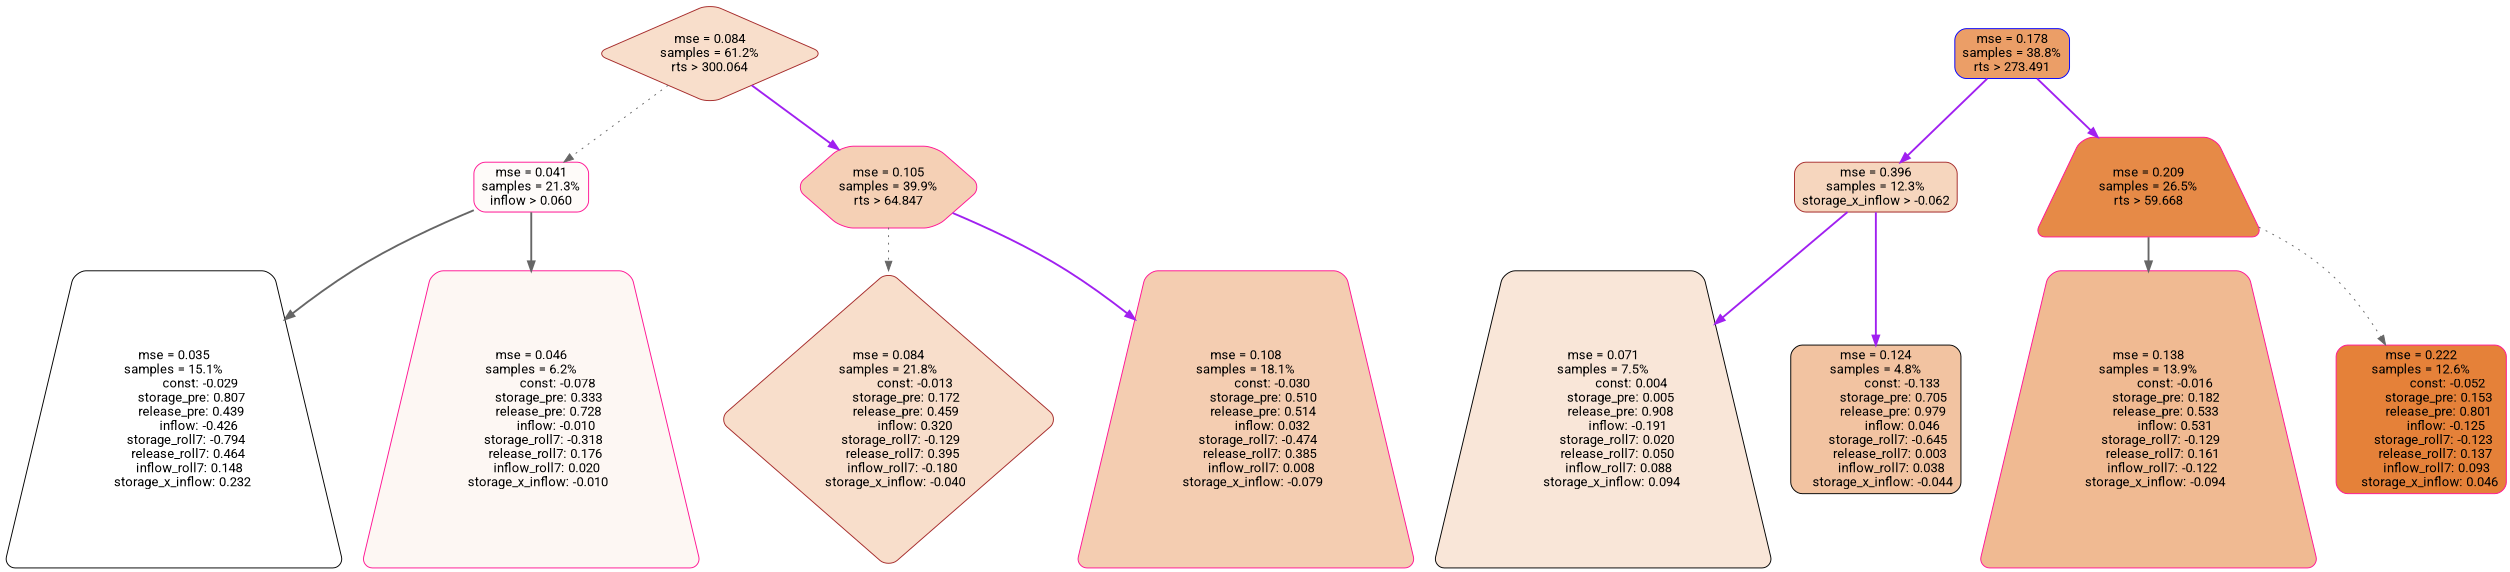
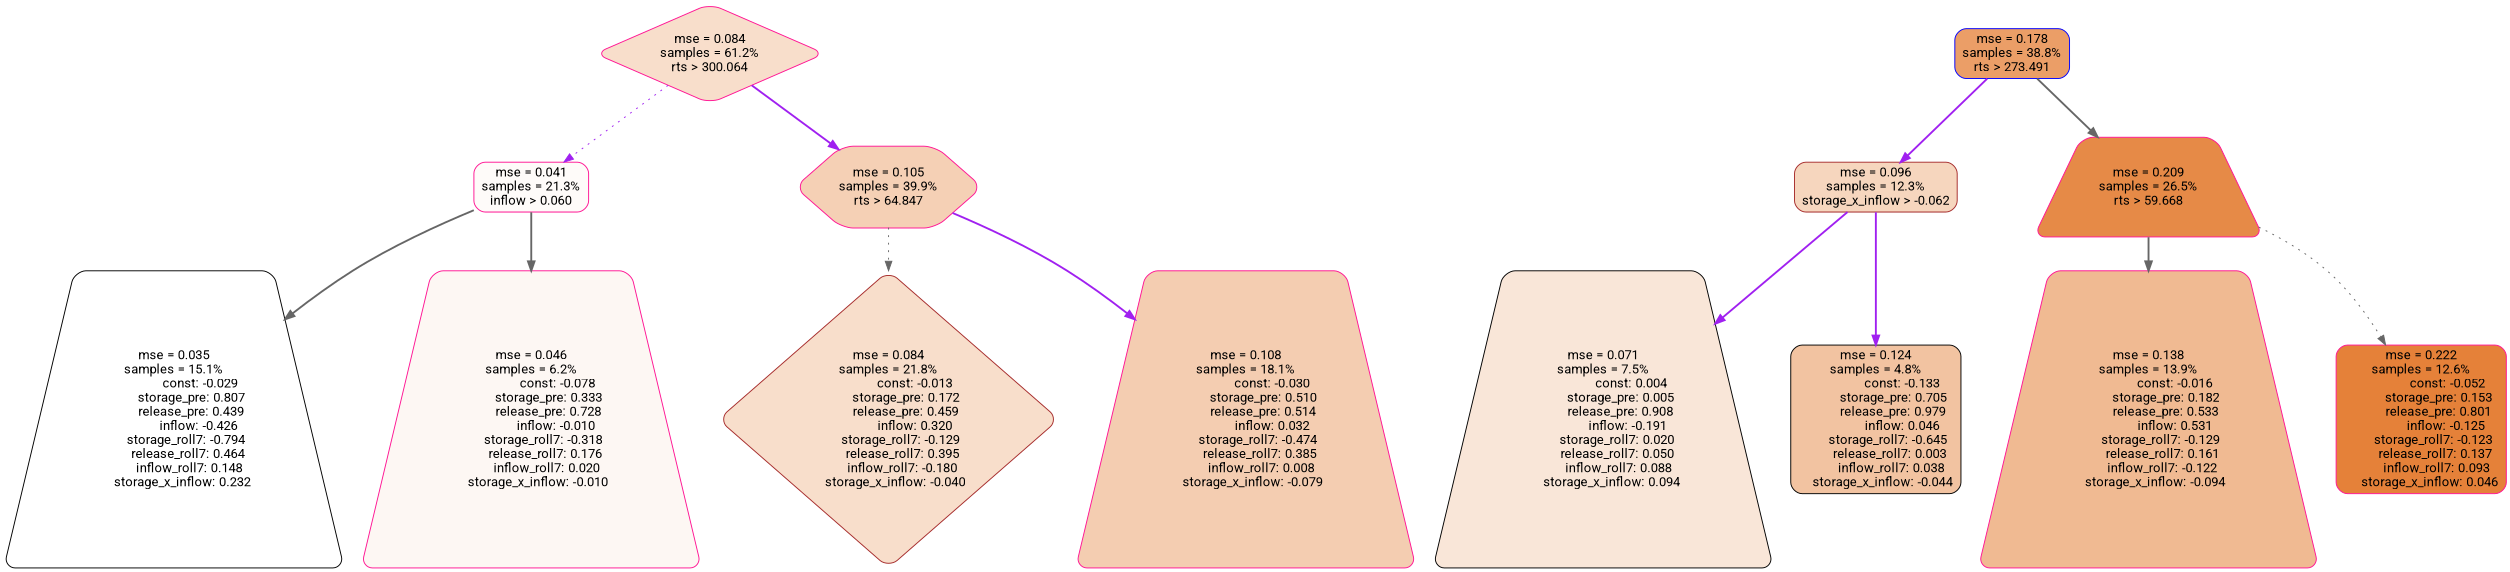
node "mse = 0.084 samples = 61.2% rts > 300.064": color brown -> deeppink
edge "mse = 0.178 samples = 38.8% rts > 273.491" -> "mse = 0.209 samples = 26.5% rts > 59.668": color purple -> gray40
edge "mse = 0.084 samples = 61.2% rts > 300.064" -> "mse = 0.041 samples = 21.3% inflow > 0.060": color gray40 -> purple
node "mse = 0.396 samples = 12.3% storage_x_inflow > -0.062": label "mse = 0.396 samples = 12.3% storage_x_inflow > -0.062" -> "mse = 0.096 samples = 12.3% storage_x_inflow > -0.062"
